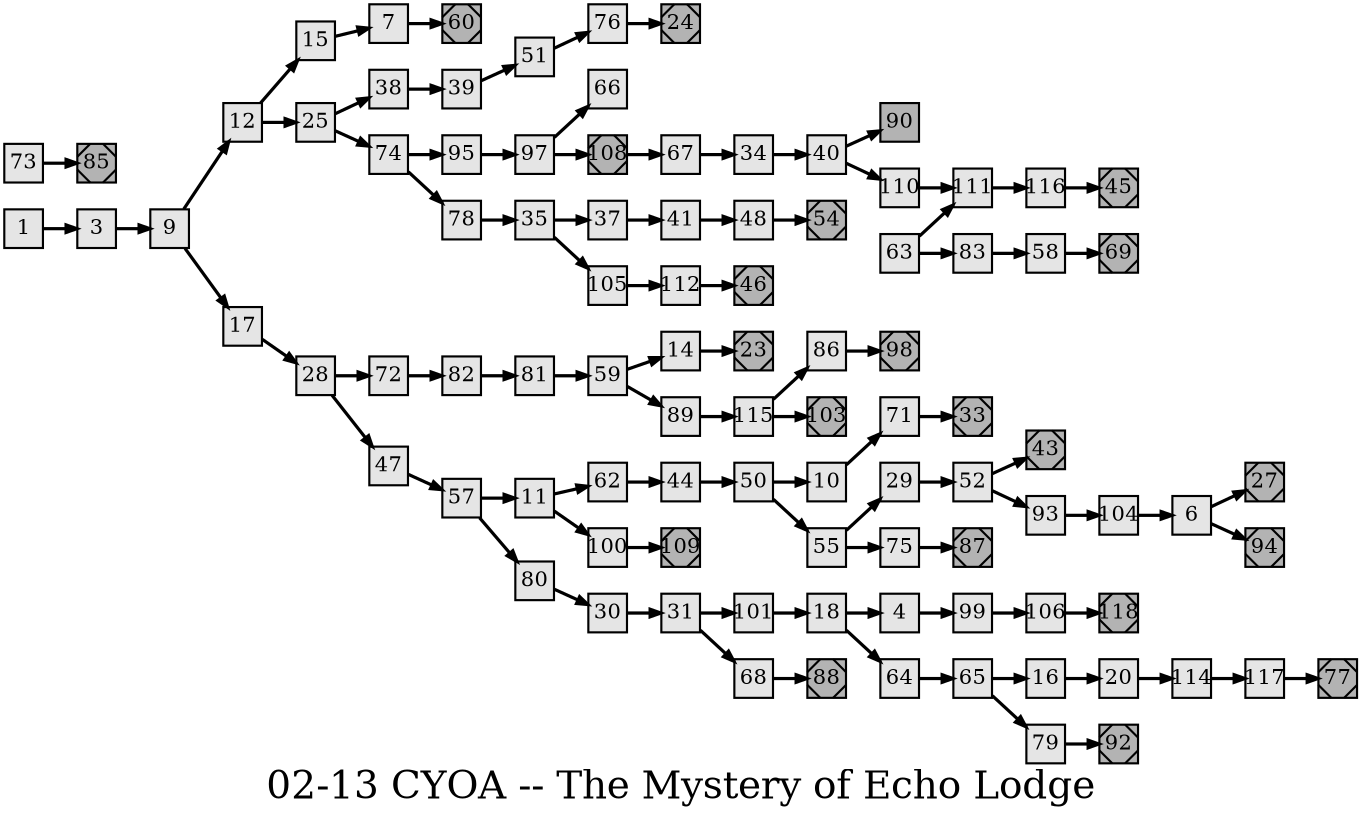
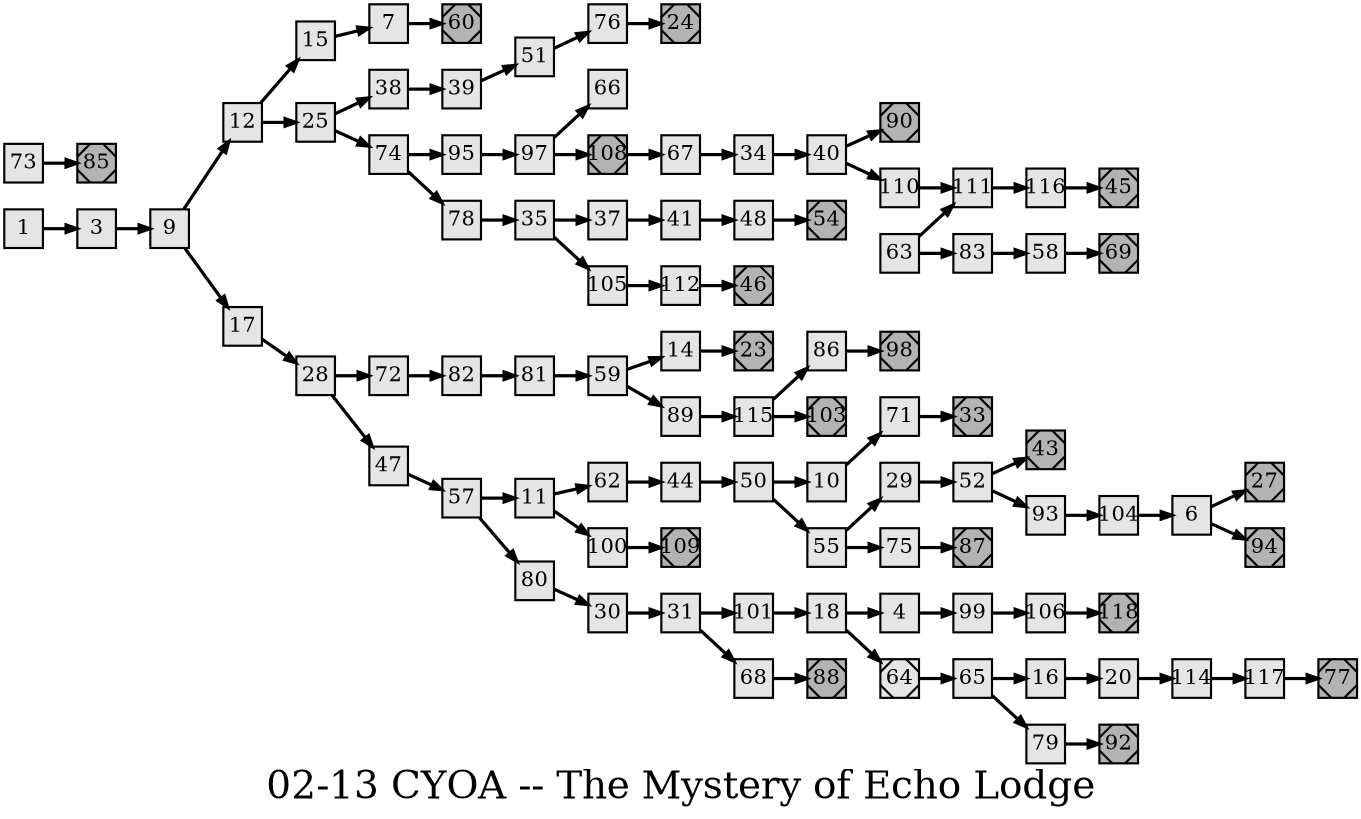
node "90": shape box -> Msquare
node "64": shape box -> Msquare
